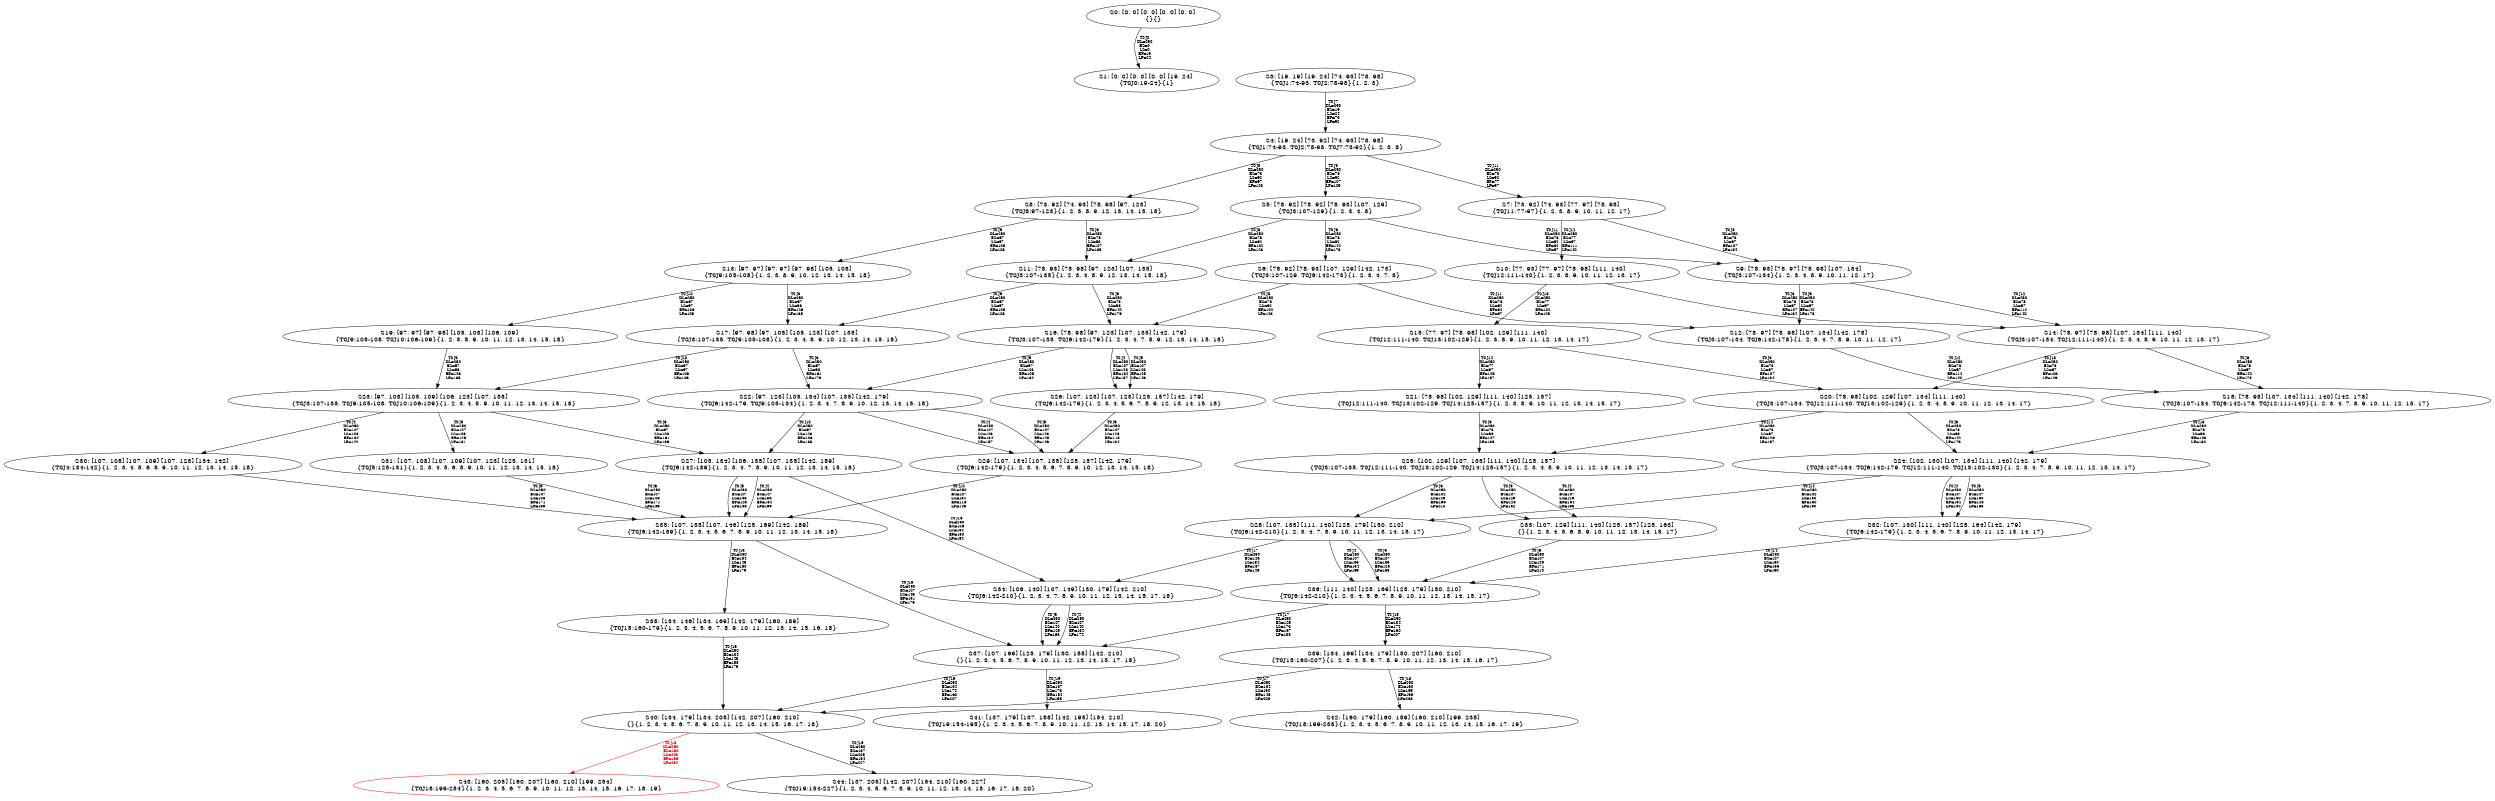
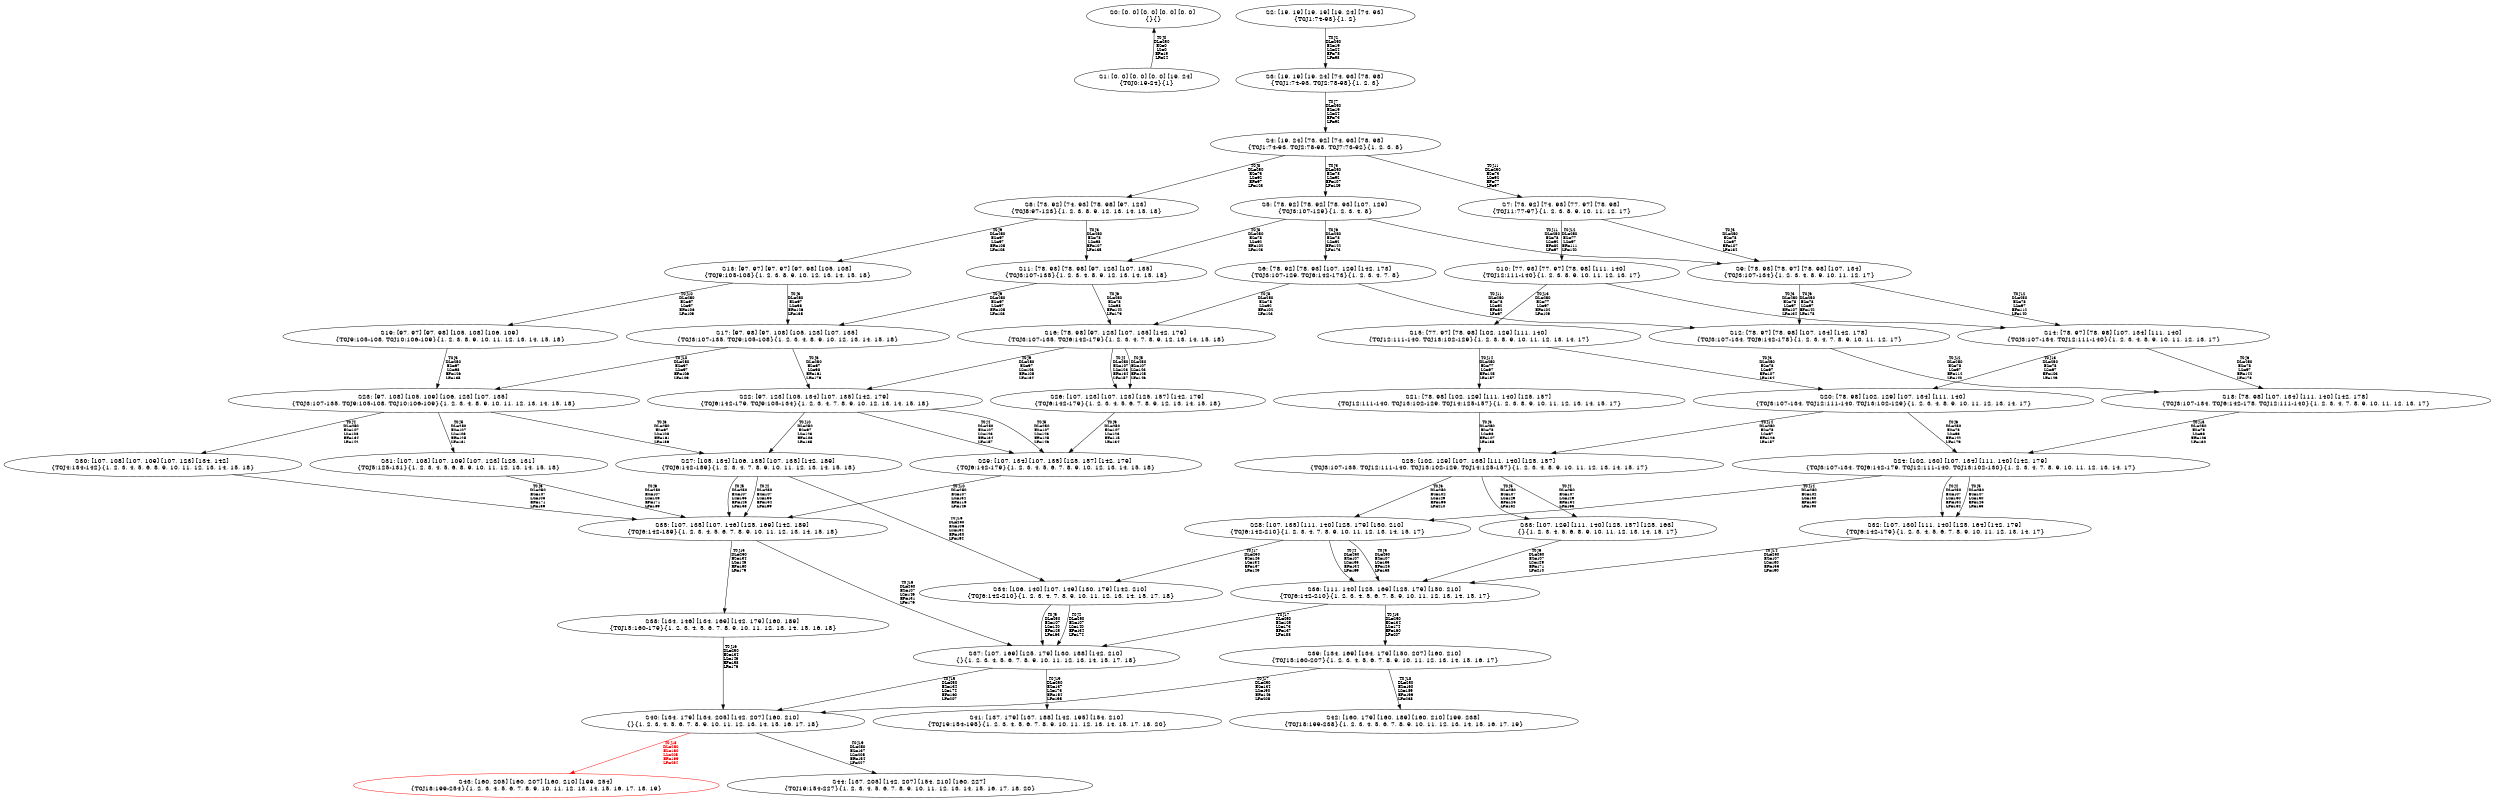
node "S2: [19, 19] [19, 19] [19, 24] [74, 93] {T0J1:74-93}{1, 2}": added
edge "S0: [0, 0] [0, 0] [0, 0] [0, 0] {}{}" -> "S1: [0, 0] [0, 0] [0, 0] [19, 24] {T0J0:19-24}{1}": reversed
